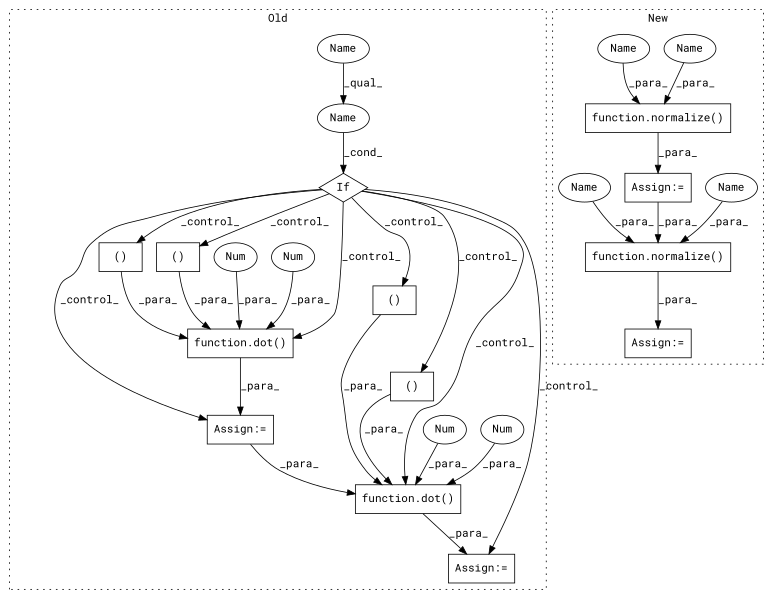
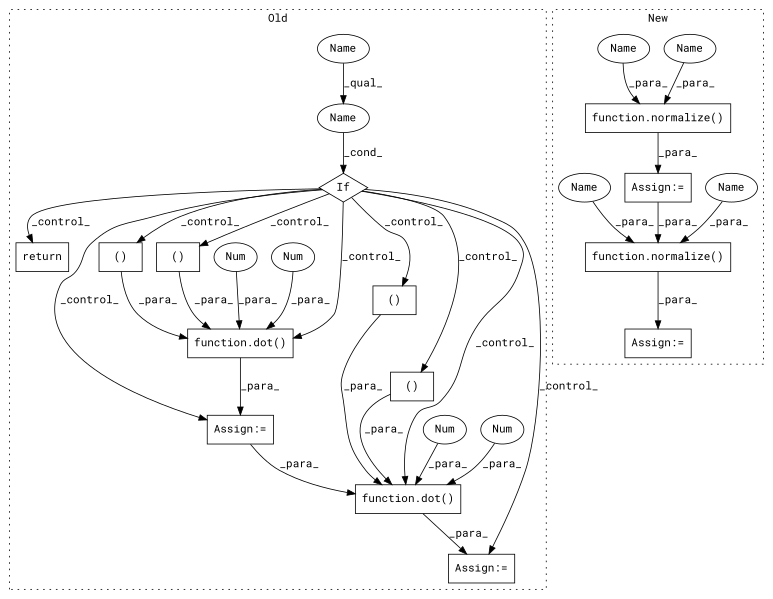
node "return": added
